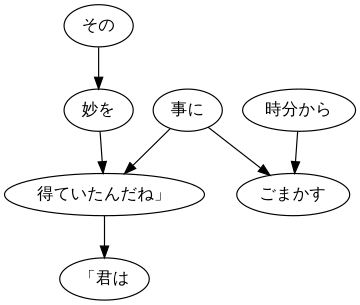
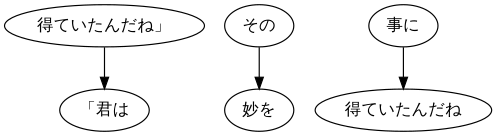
node "時分から": removed
edge "妙を" -> "得ていたんだね」": removed
edge "事に" -> "得ていたんだね」": removed
node "ごまかす": label "ごまかす" -> "得ていたんだね"
